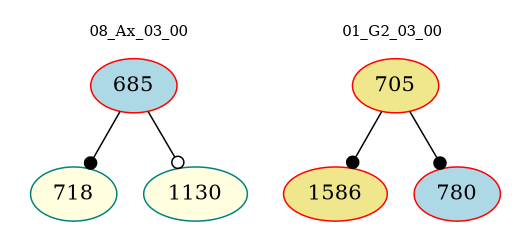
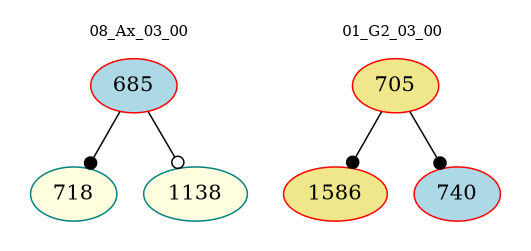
node "1130": label "1130" -> "1138"
node "780": label "780" -> "740"
